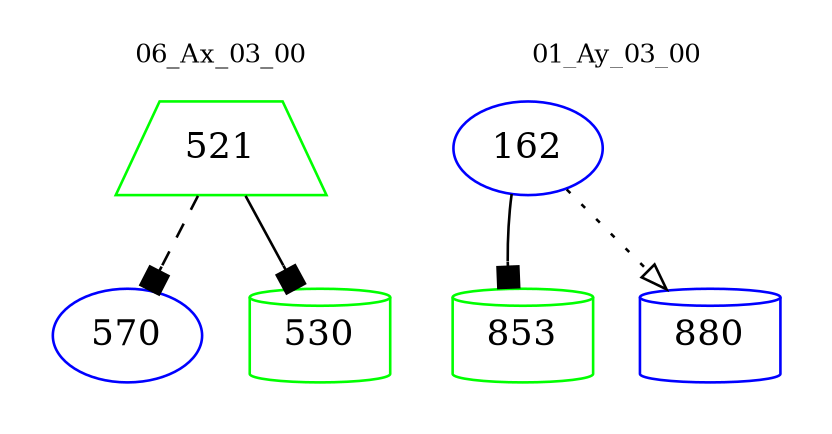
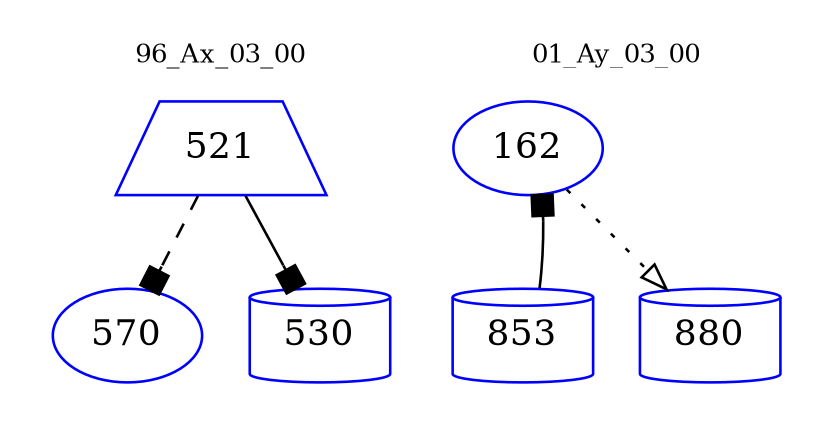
cluster "06_Ax_03_00": label "06_Ax_03_00" -> "96_Ax_03_00"
node "521": color green -> blue
edge "162" -> "853": reversed
node "530": color green -> blue
node "853": color green -> blue
